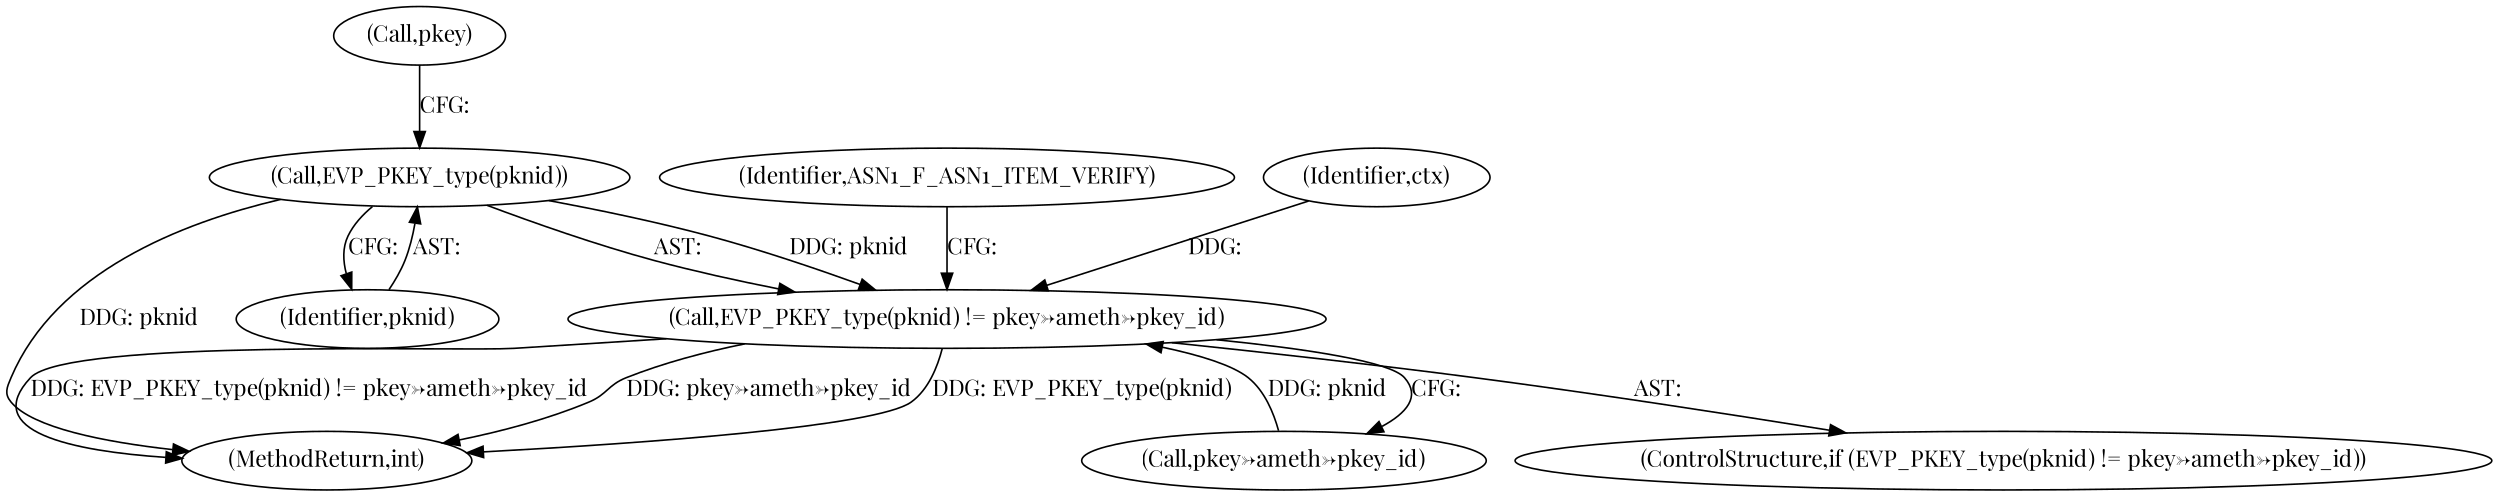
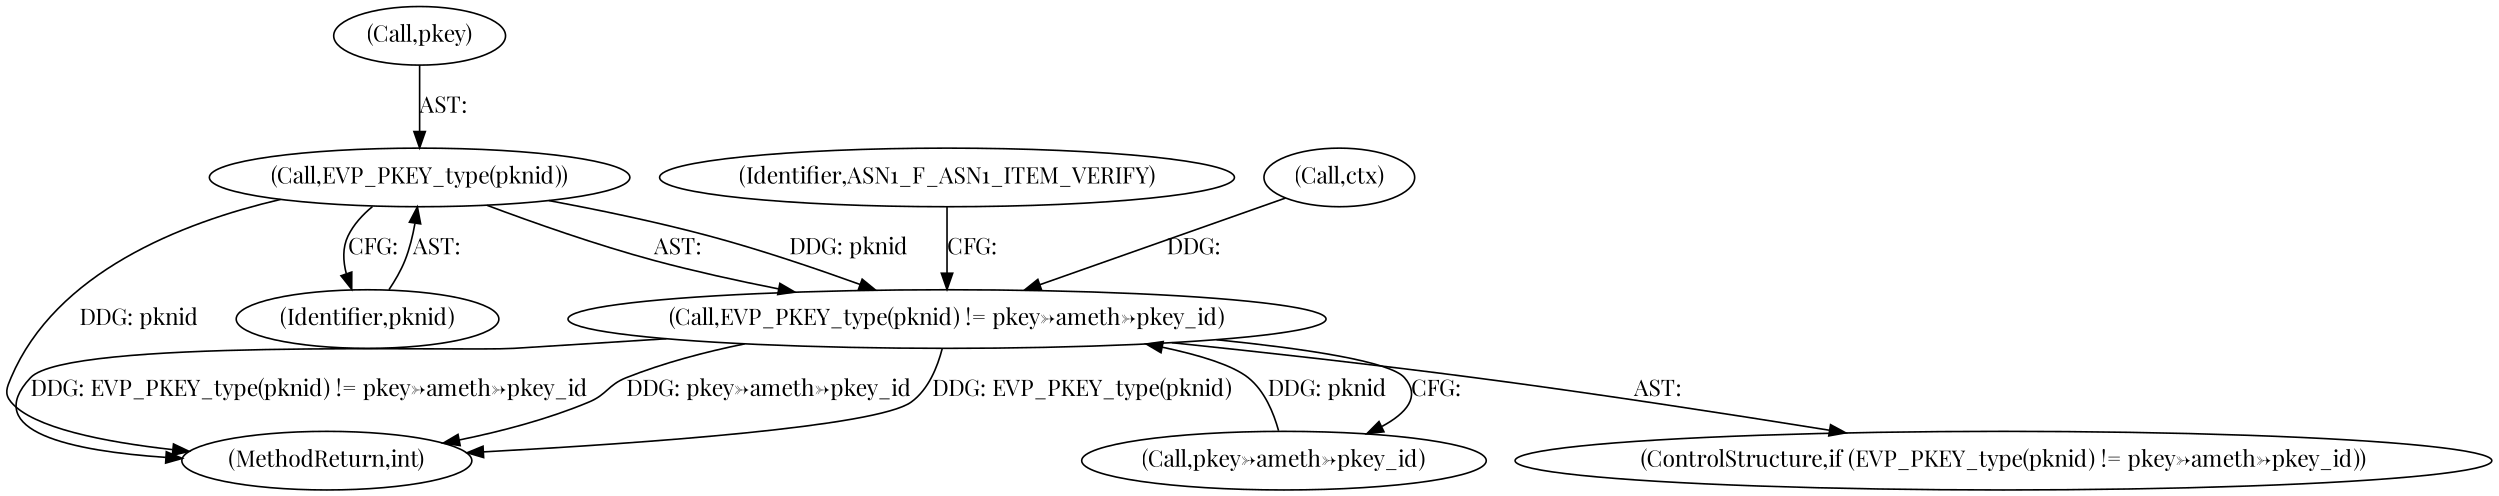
edge "(Call,pkey)" -> "(Call,EVP_PKEY_type(pknid))": label "CFG: " -> "AST: "
node "(Identifier,ctx)": label "(Identifier,ctx)" -> "(Call,ctx)"
